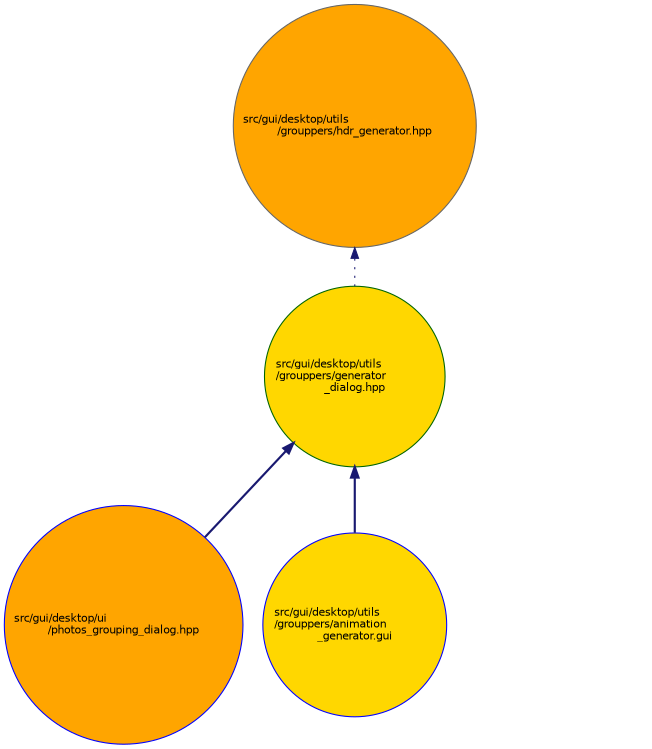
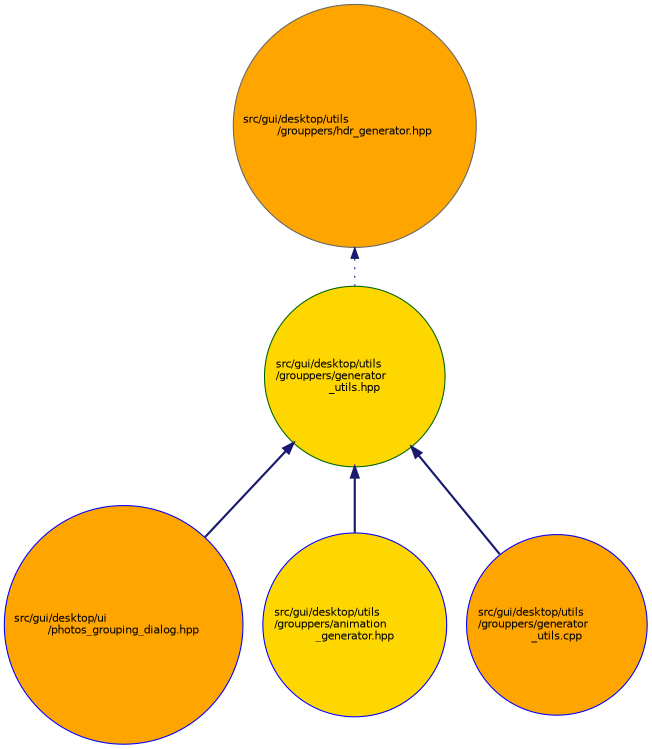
node "src/gui/desktop/utils /grouppers/generator _dialog.hpp": label "src/gui/desktop/utils /grouppers/generator _dialog.hpp" -> "src/gui/desktop/utils /grouppers/generator _utils.hpp"
node "src/gui/desktop/utils /grouppers/animation _generator.gui": label "src/gui/desktop/utils /grouppers/animation _generator.gui" -> "src/gui/desktop/utils /grouppers/animation _generator.hpp"
node "src/gui/desktop/utils /grouppers/generator _utils.cpp": added
